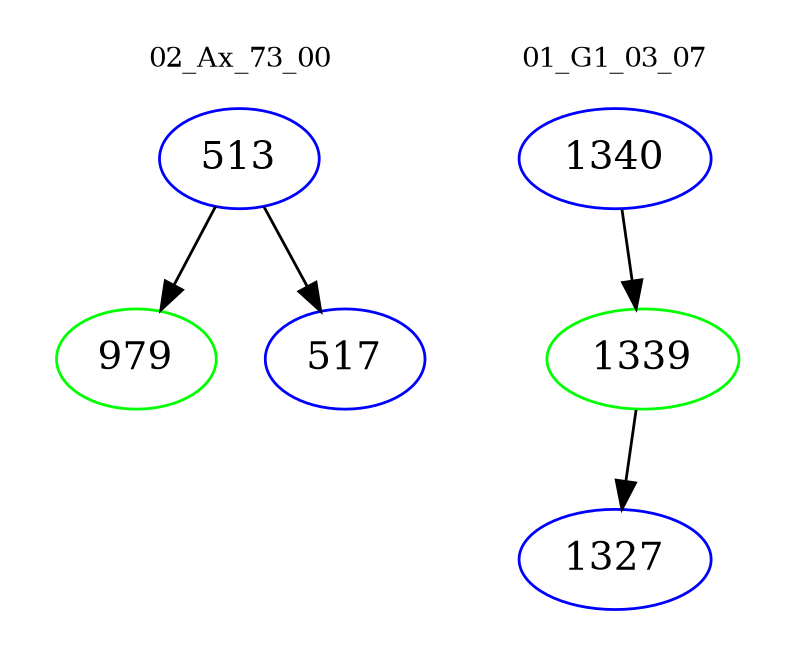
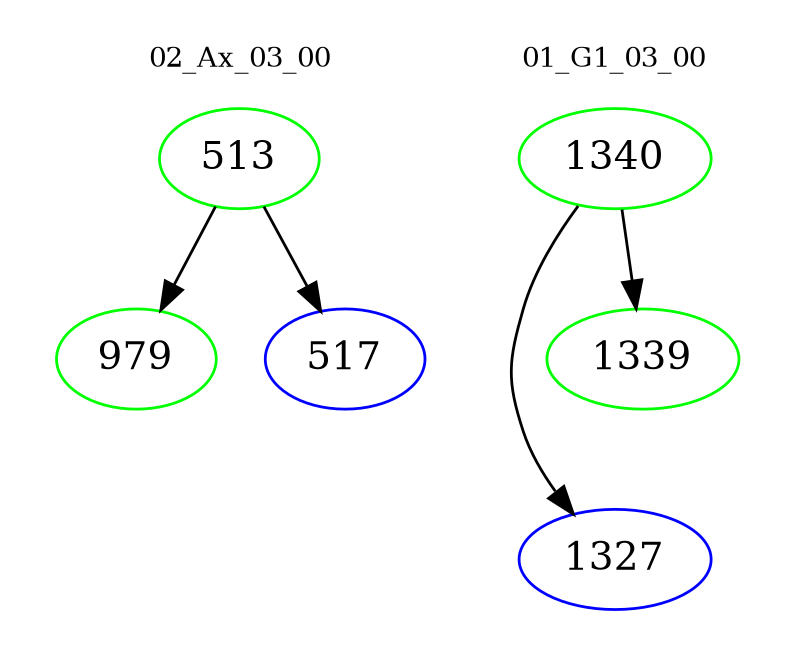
cluster "02_Ax_73_00": label "02_Ax_73_00" -> "02_Ax_03_00"
cluster "01_G1_03_07": label "01_G1_03_07" -> "01_G1_03_00"
node "513": color blue -> green
node "1340": color blue -> green
edge "1339" -> "1327": now "1340" -> "1327"
